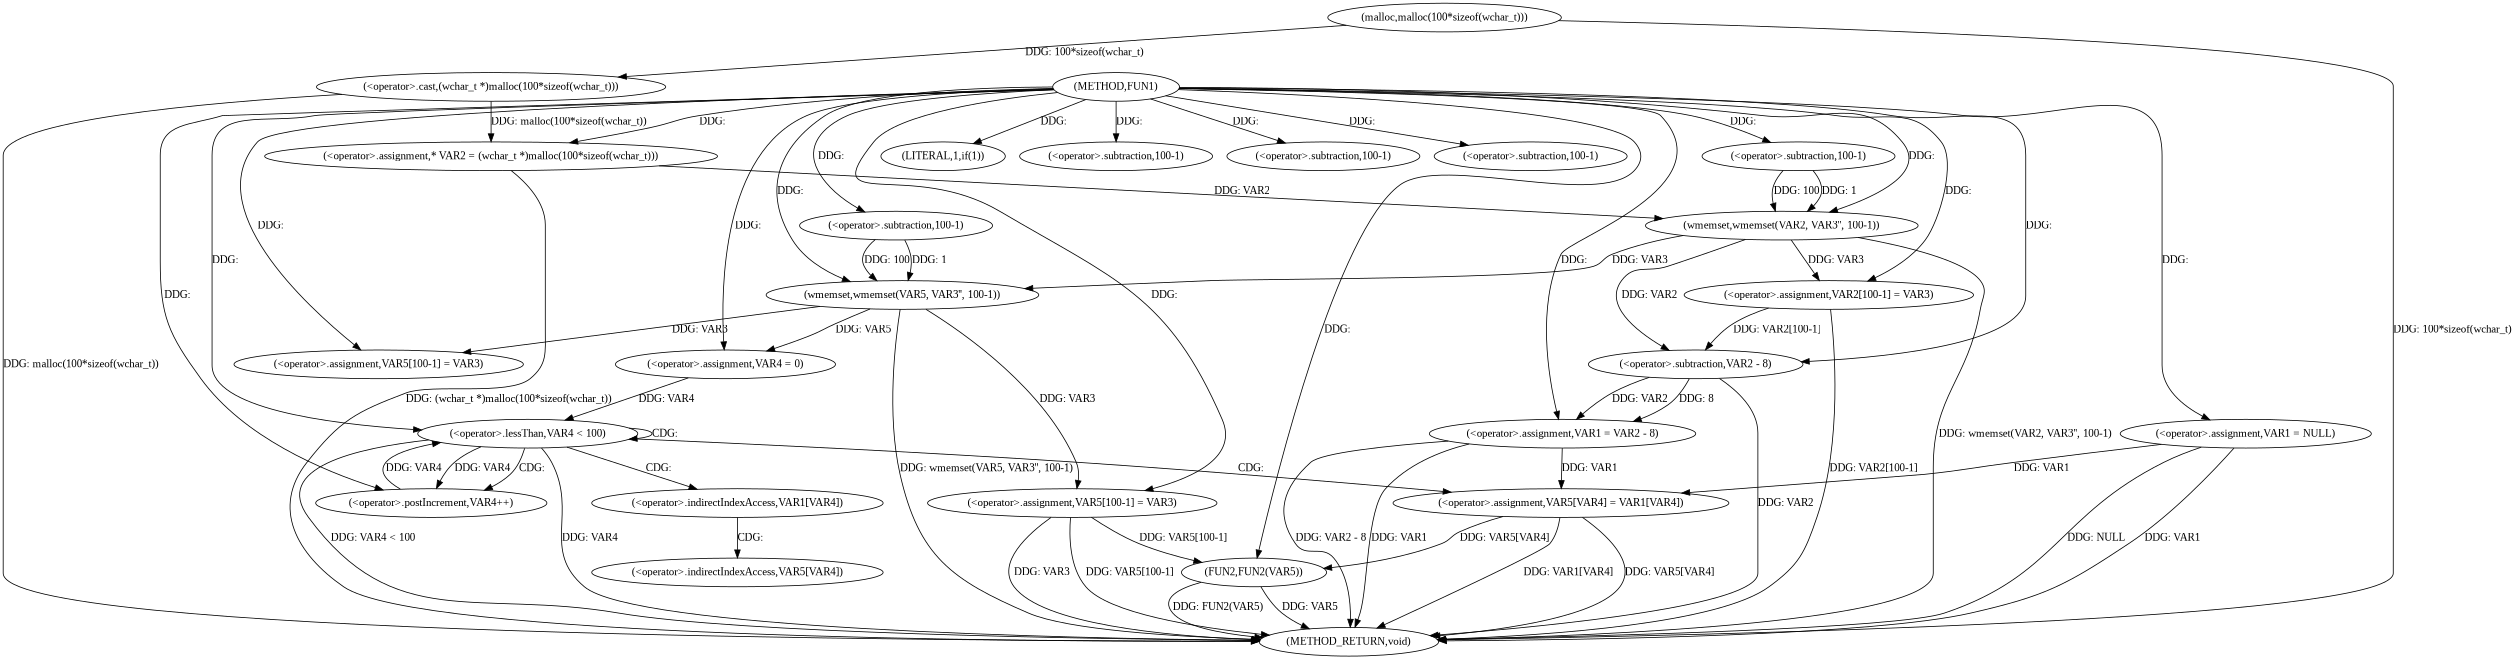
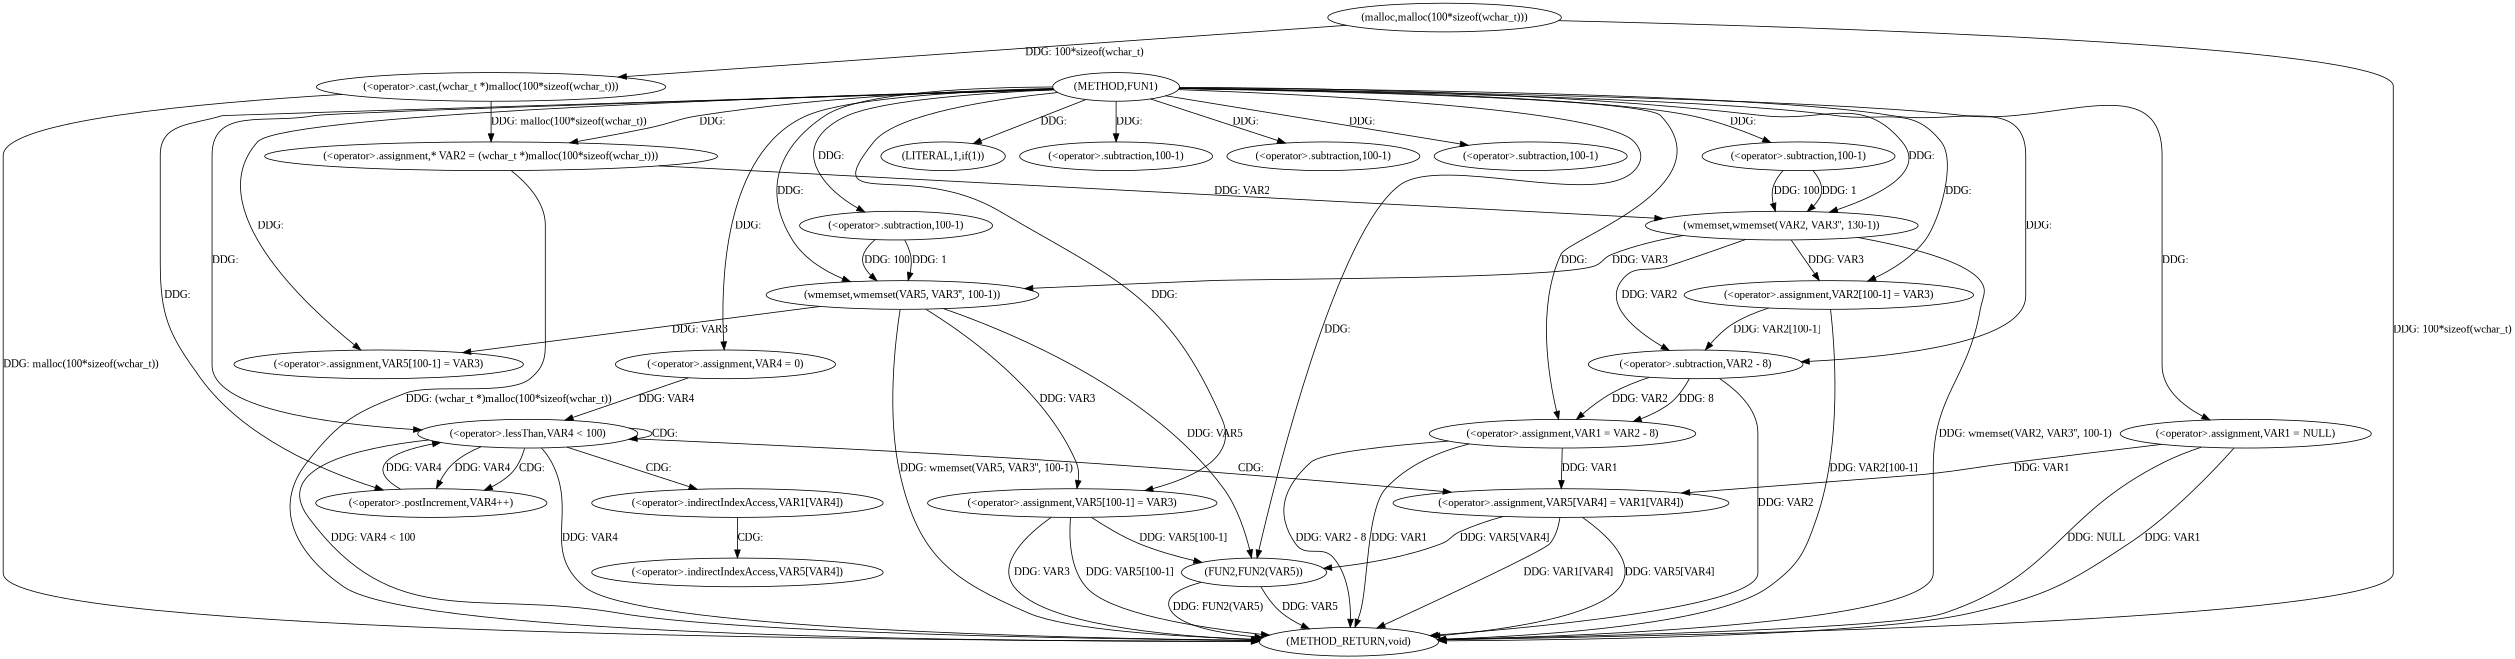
node "(wmemset,wmemset(VAR2, VAR3'', 100-1))": label "(wmemset,wmemset(VAR2, VAR3'', 100-1))" -> "(wmemset,wmemset(VAR2, VAR3'', 130-1))"
edge "(wmemset,wmemset(VAR5, VAR3'', 100-1))" -> "(<operator>.assignment,VAR4 = 0)": now "(wmemset,wmemset(VAR5, VAR3'', 100-1))" -> "(FUN2,FUN2(VAR5))"
